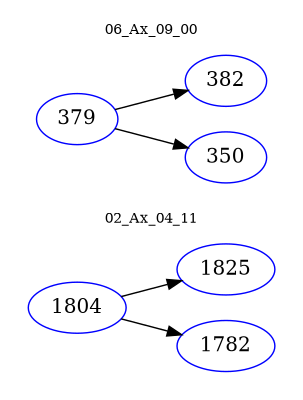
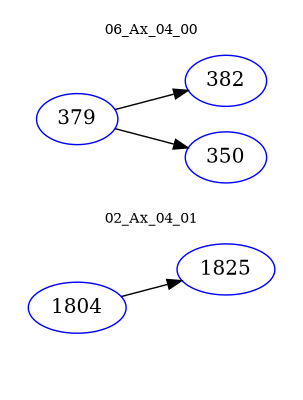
cluster "06_Ax_09_00": label "06_Ax_09_00" -> "06_Ax_04_00"
cluster "02_Ax_04_11": label "02_Ax_04_11" -> "02_Ax_04_01"
node "1782": removed
